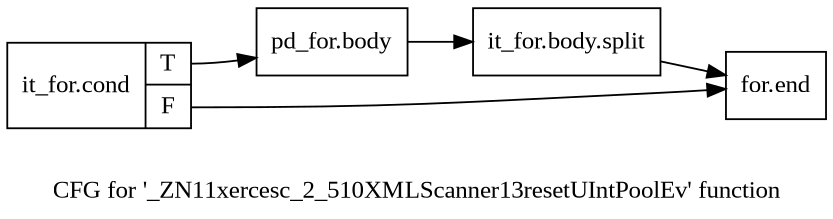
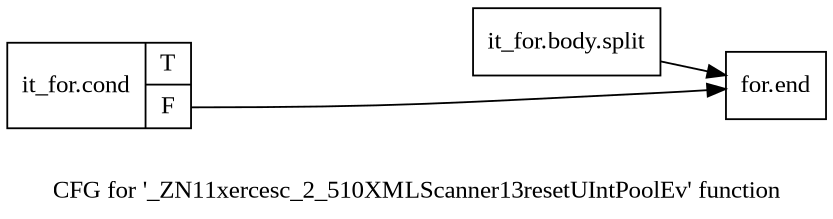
node "pd_for.body": removed
